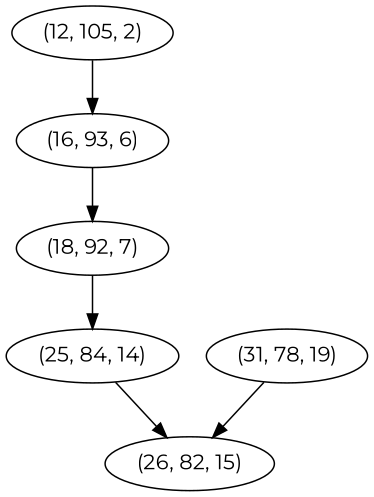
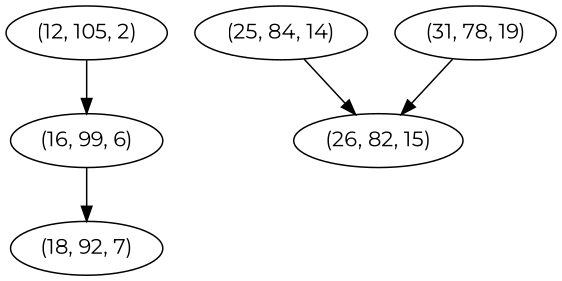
node "(16, 93, 6)": label "(16, 93, 6)" -> "(16, 99, 6)"
edge "(18, 92, 7)" -> "(25, 84, 14)": removed
